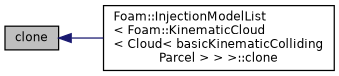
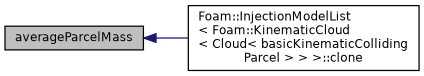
node "clone": label "clone" -> "averageParcelMass"
